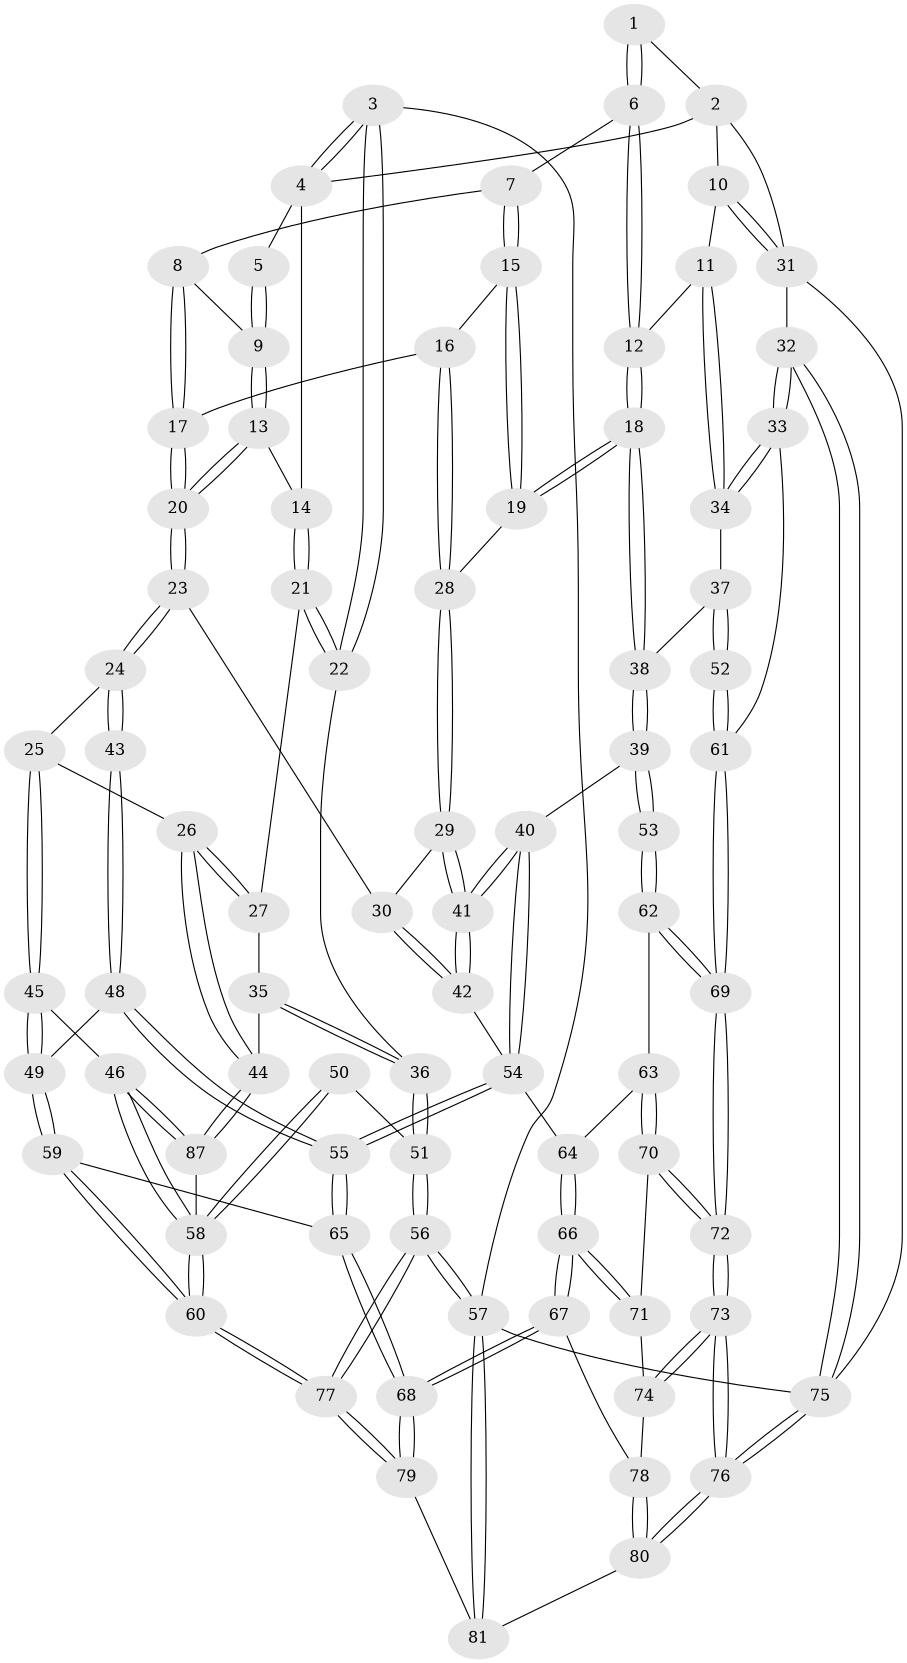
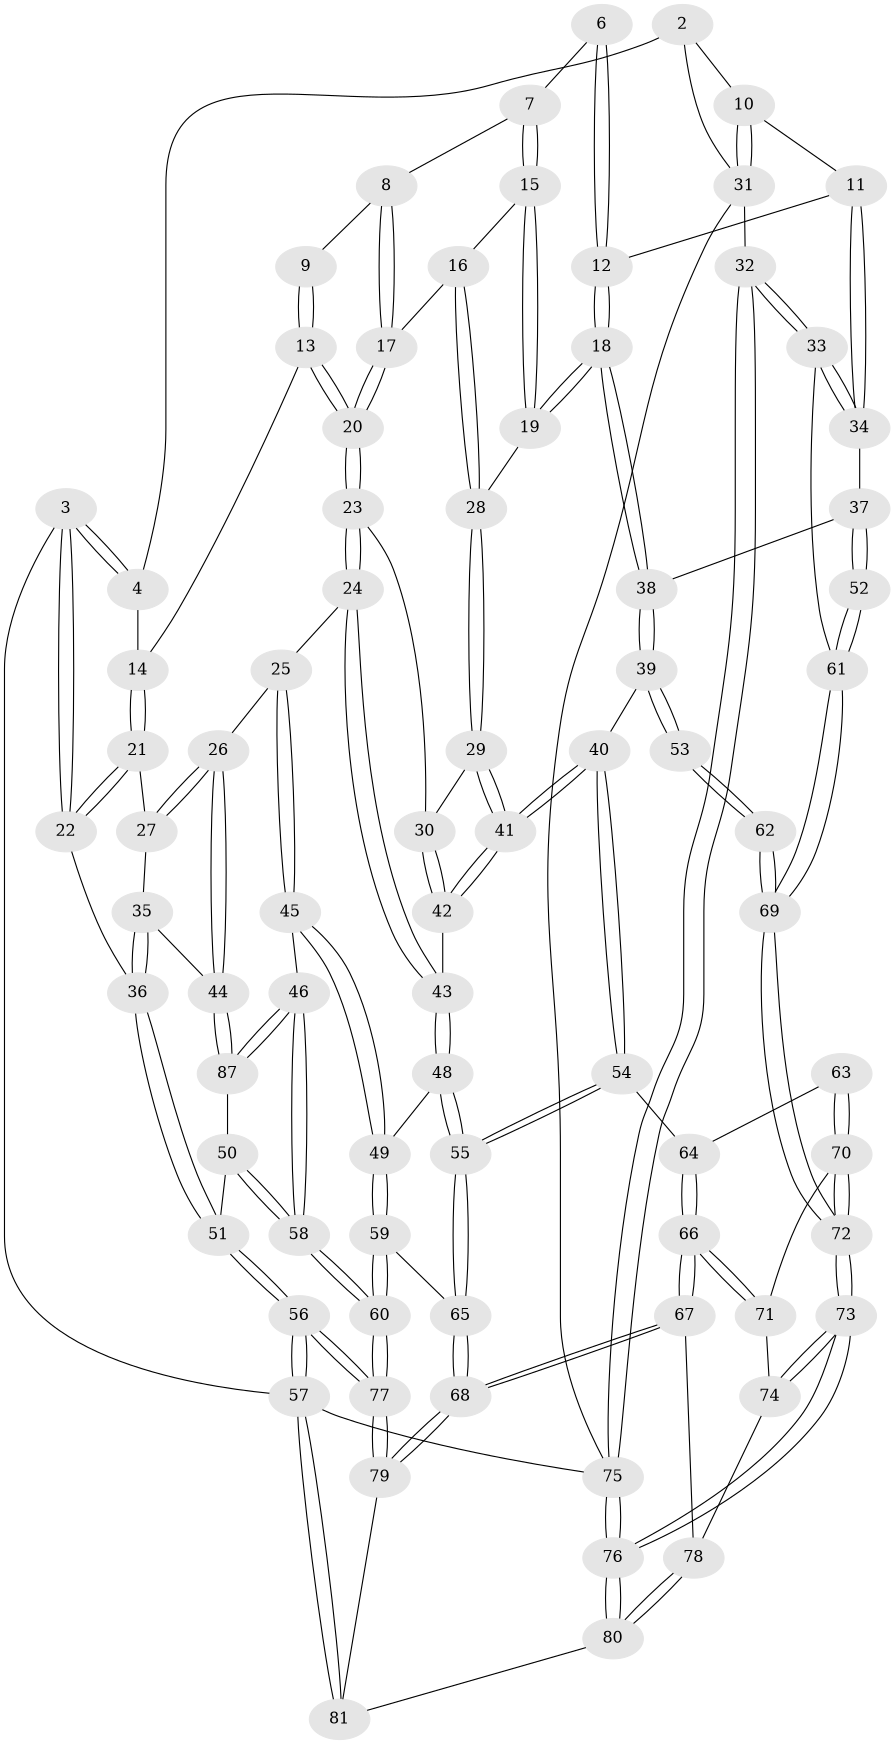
node "1": removed
node "5": removed
edge "62" -- "63": removed
edge "42" -- "54": now "42" -- "43"
edge "87" -- "58": now "87" -- "50"
